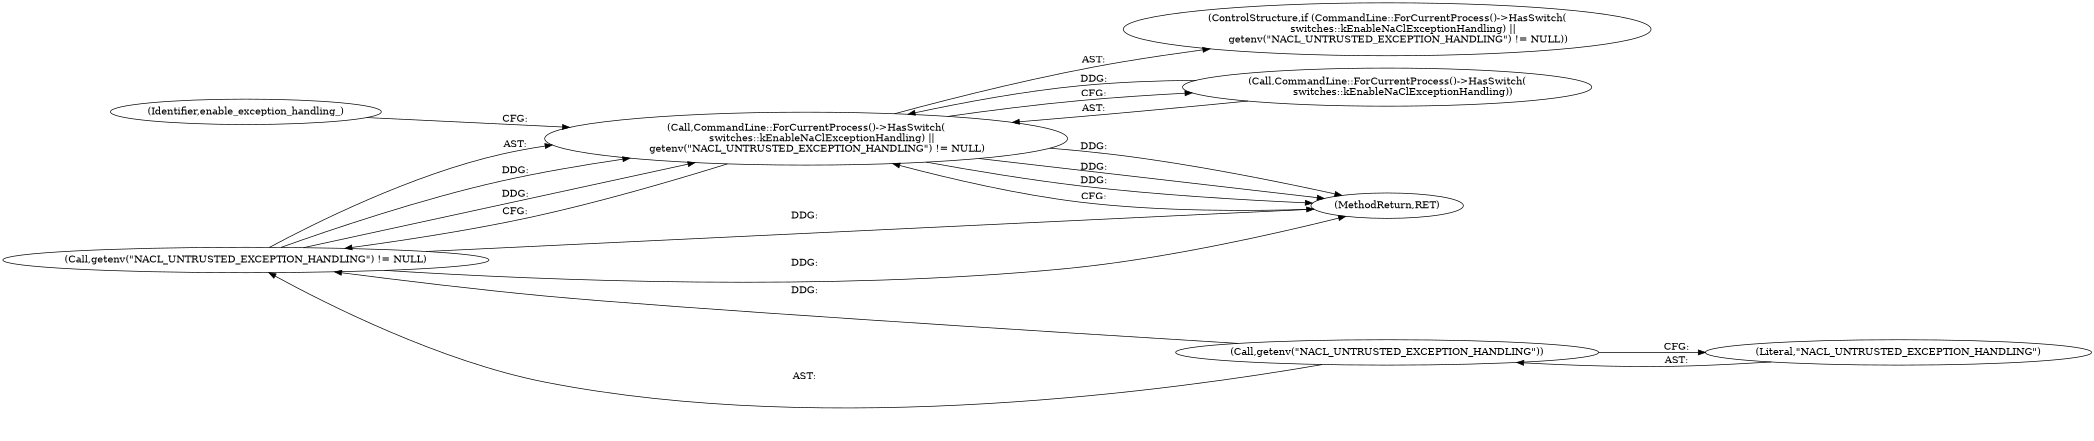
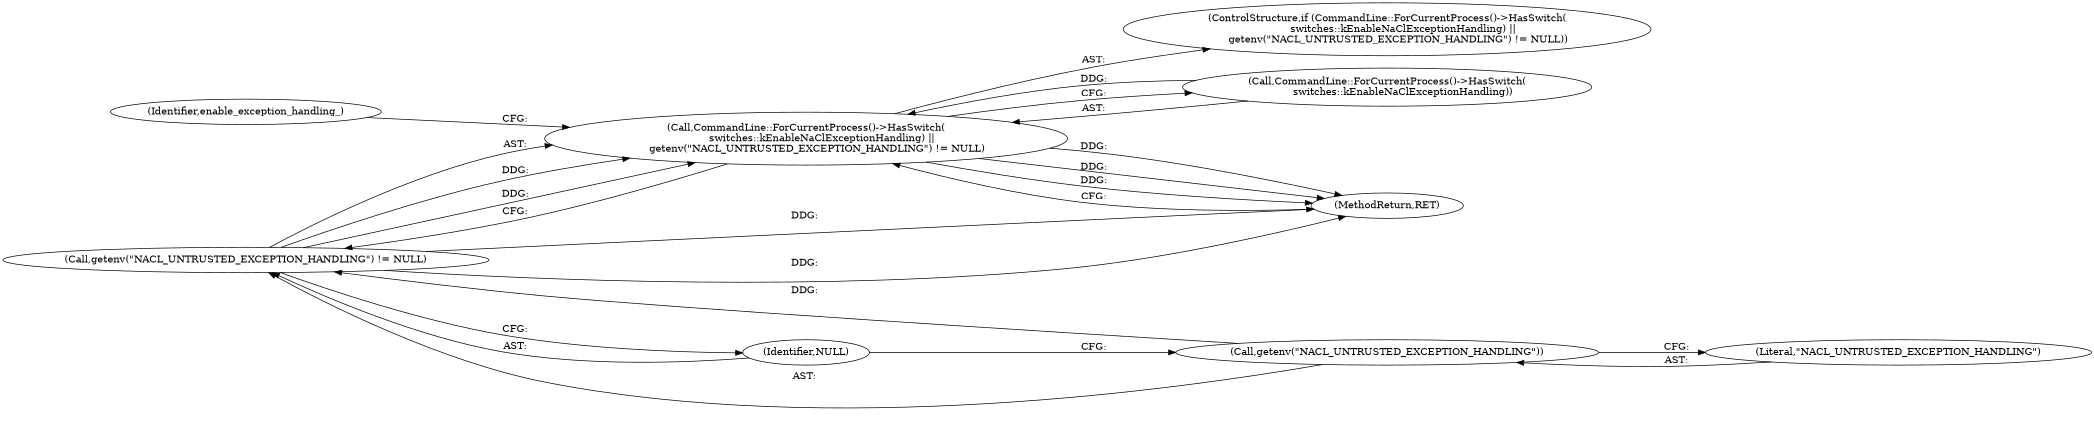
node "(Identifier,NULL)": added
